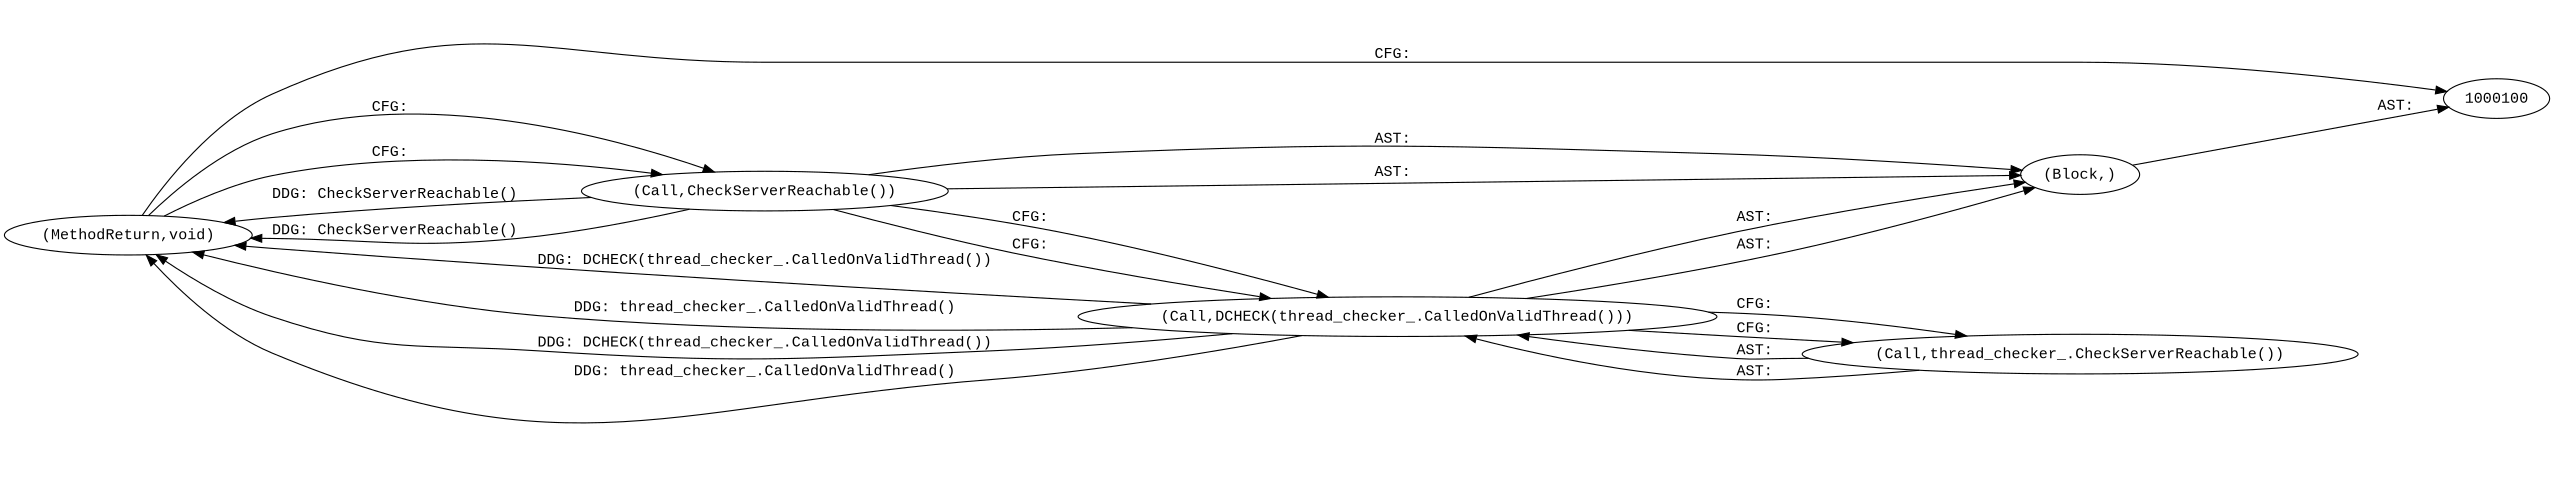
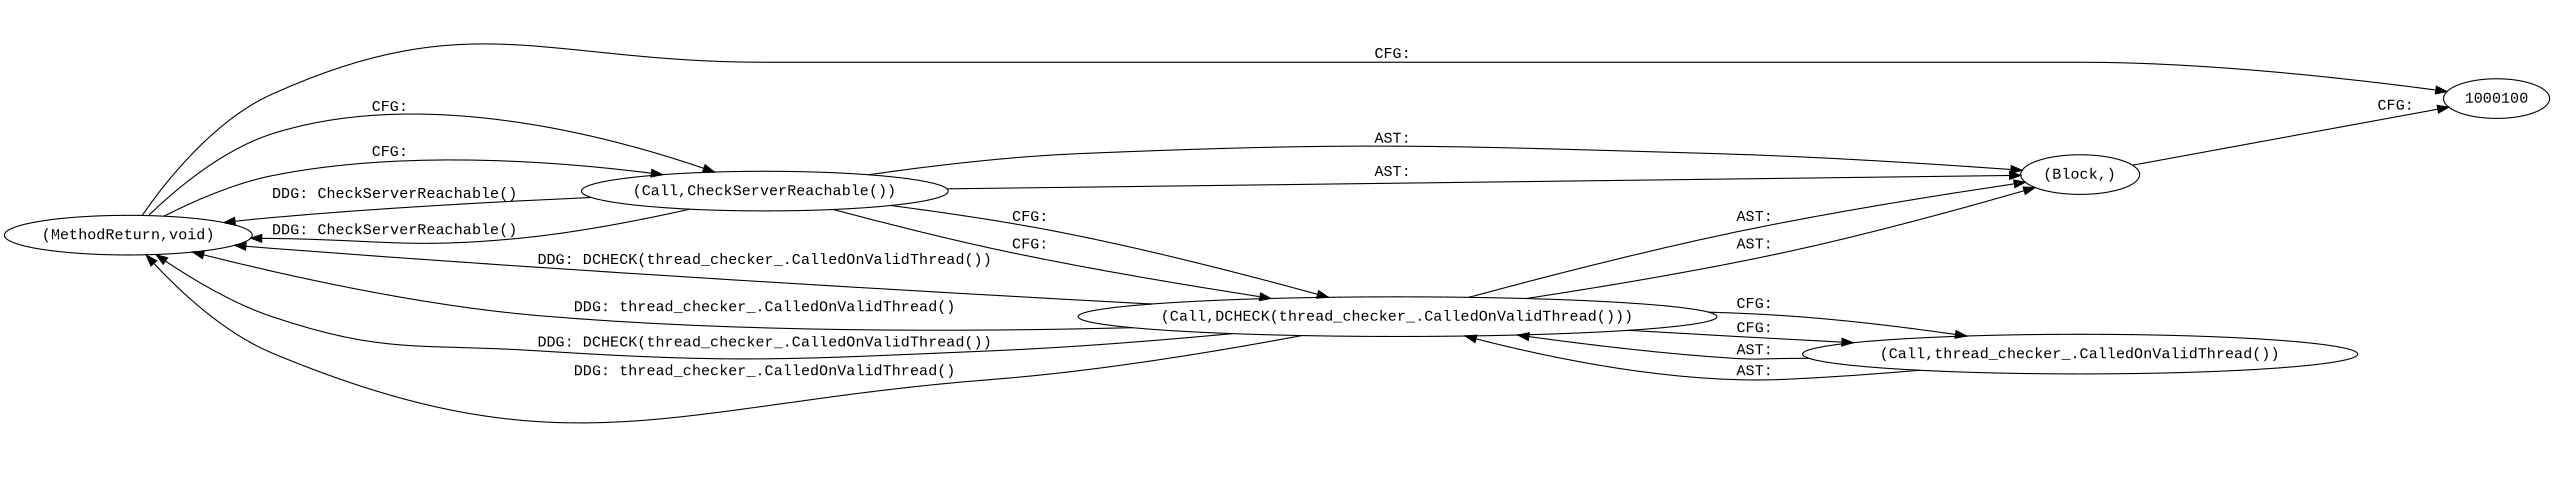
edge "(Block,)" -> "1000100": label "AST: " -> "CFG: "
node "(Call,thread_checker_.CheckServerReachable())": label "(Call,thread_checker_.CheckServerReachable())" -> "(Call,thread_checker_.CalledOnValidThread())"
